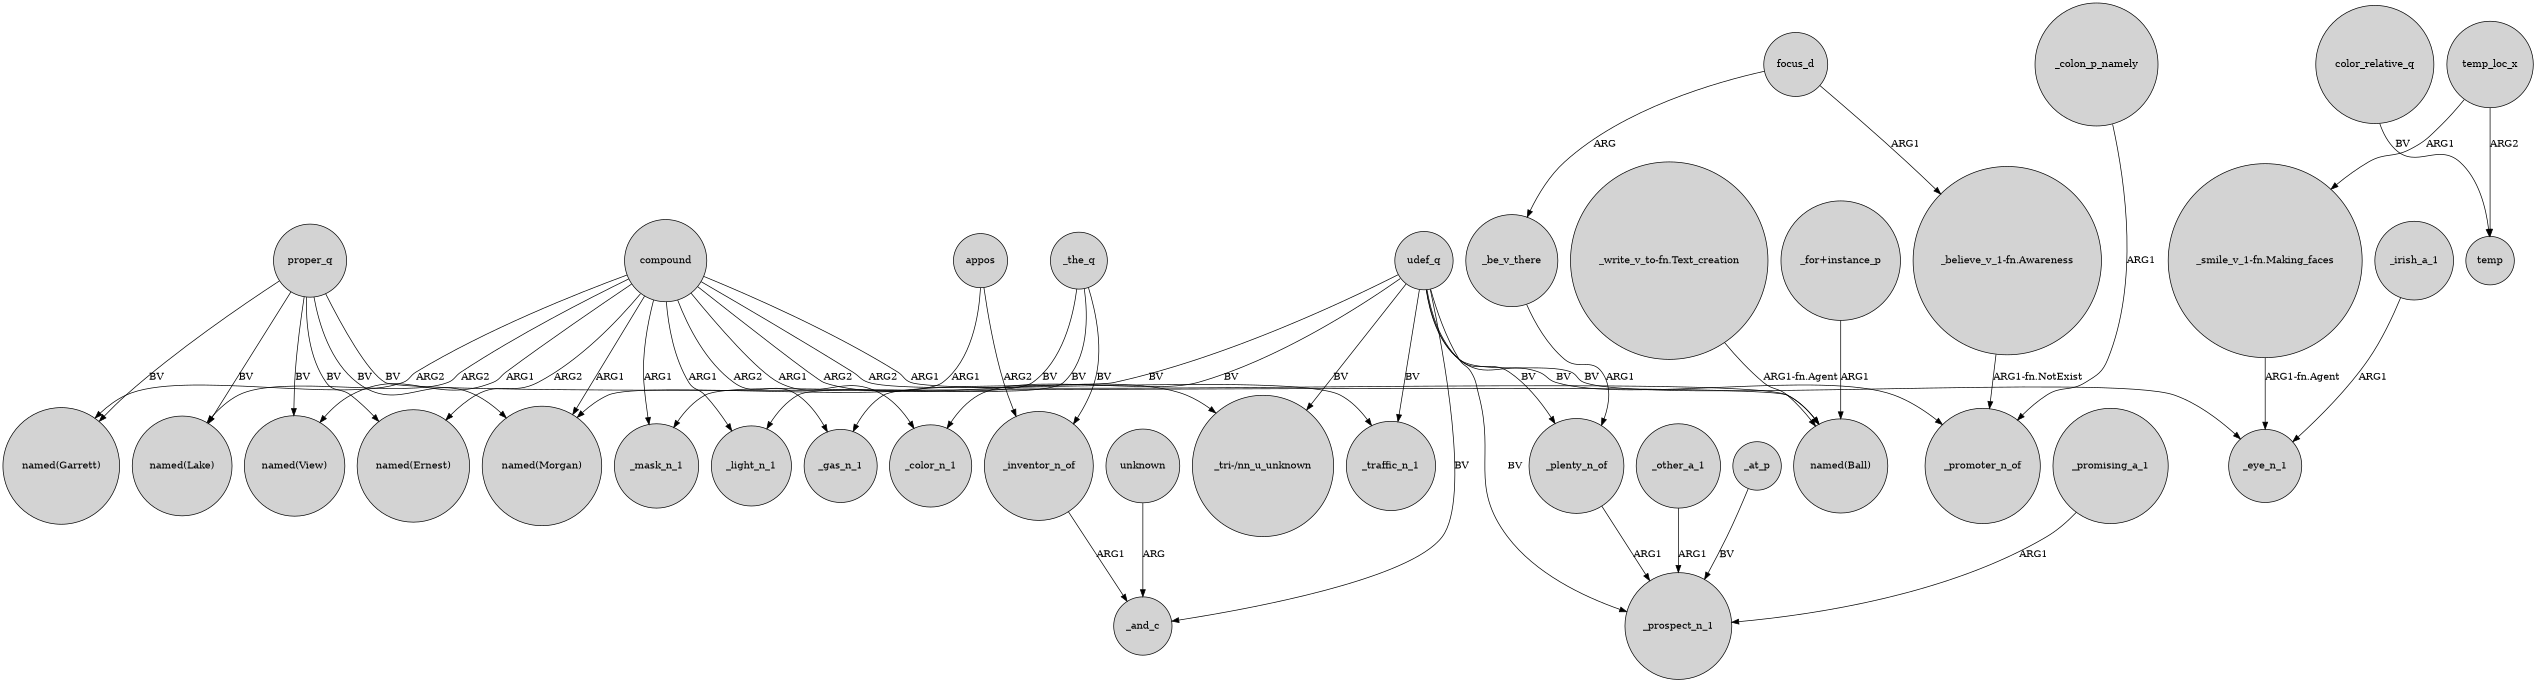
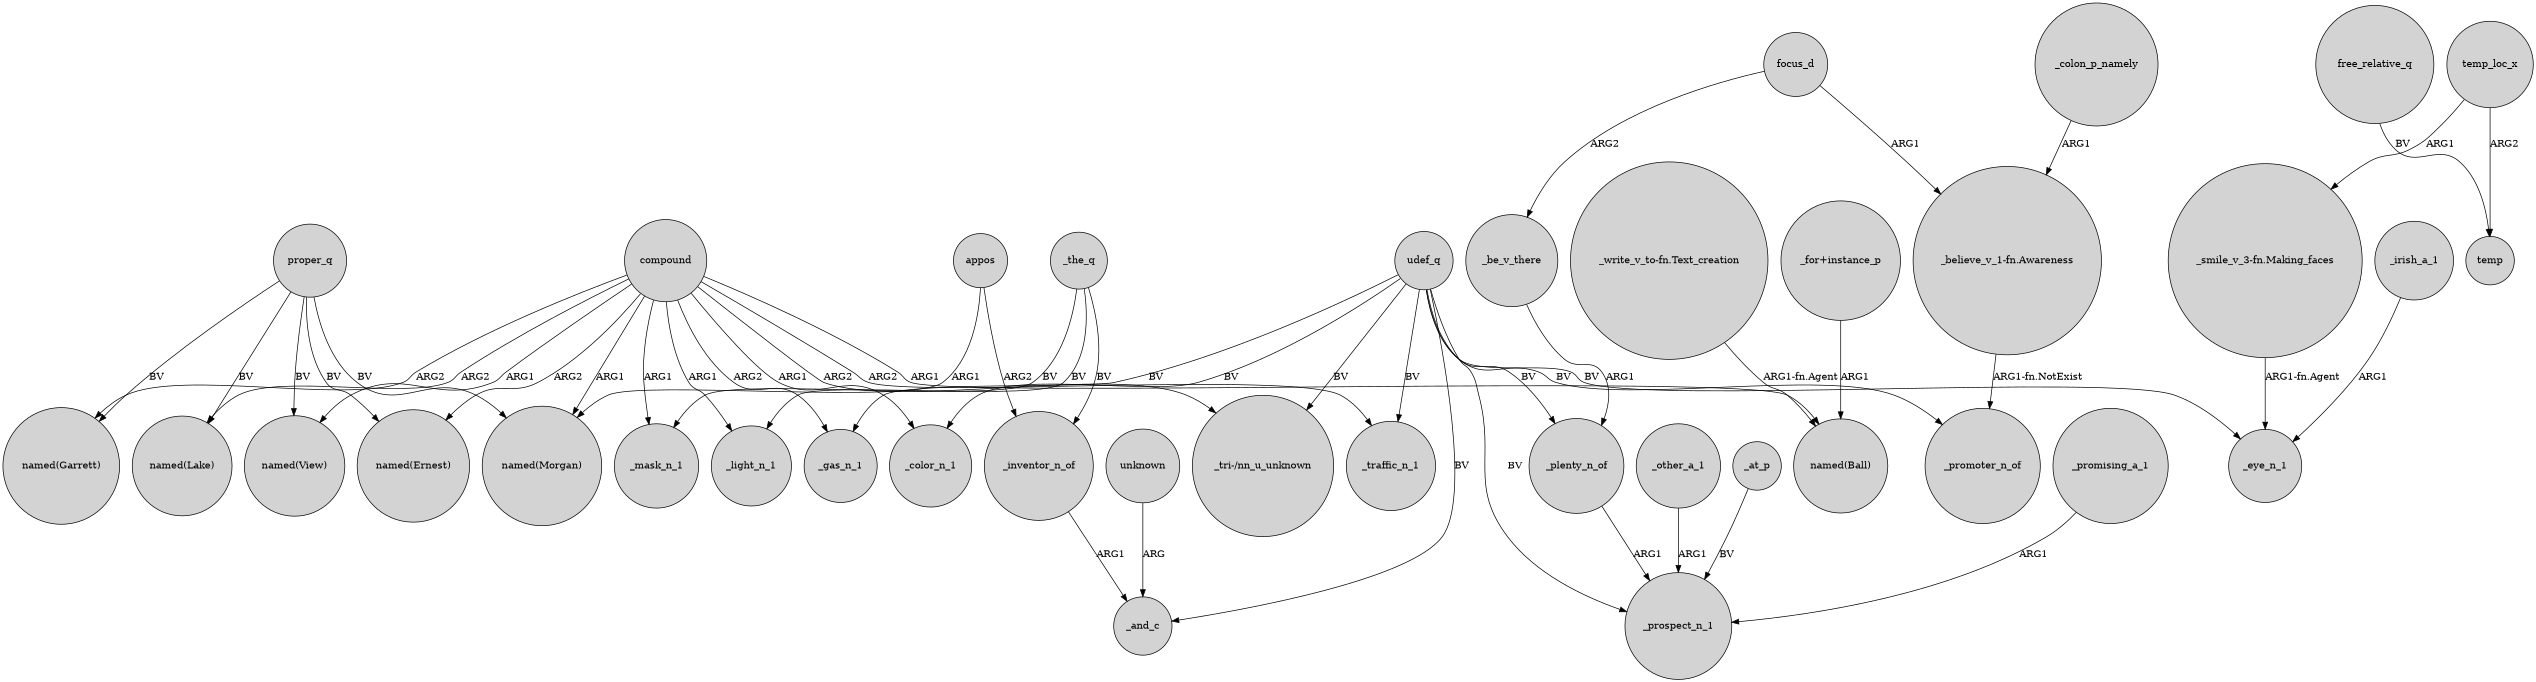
node "color_relative_q": label "color_relative_q" -> "free_relative_q"
edge "focus_d" -> "_be_v_there": label "ARG" -> "ARG2"
node "_smile_v_1-fn.Making_faces": label "_smile_v_1-fn.Making_faces" -> "_smile_v_3-fn.Making_faces"
edge "_colon_p_namely" -> "_promoter_n_of": now "_colon_p_namely" -> "_believe_v_1-fn.Awareness"
edge "proper_q" -> "named(Ball)": removed, label "BV"
